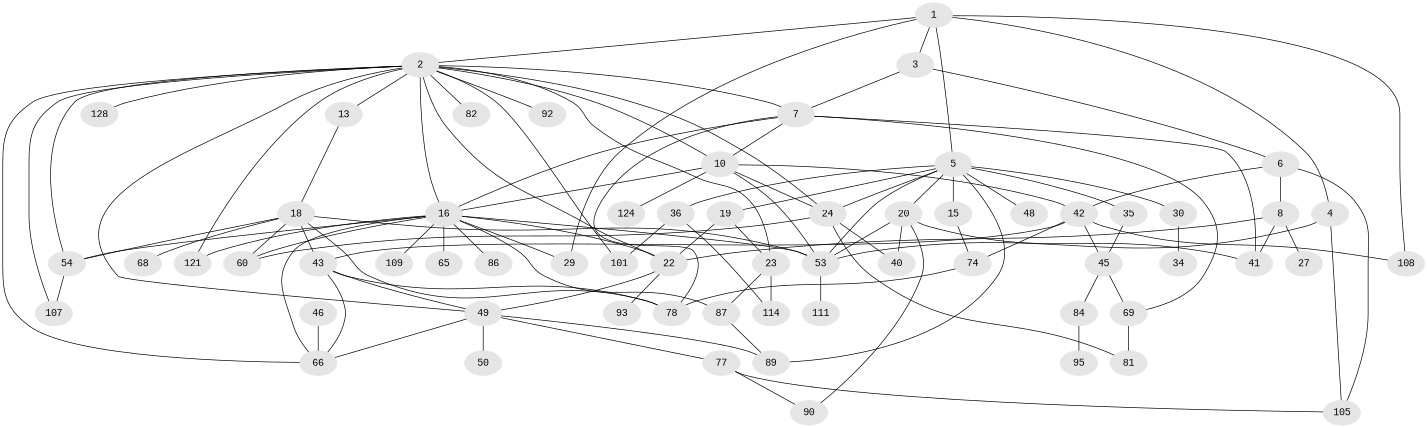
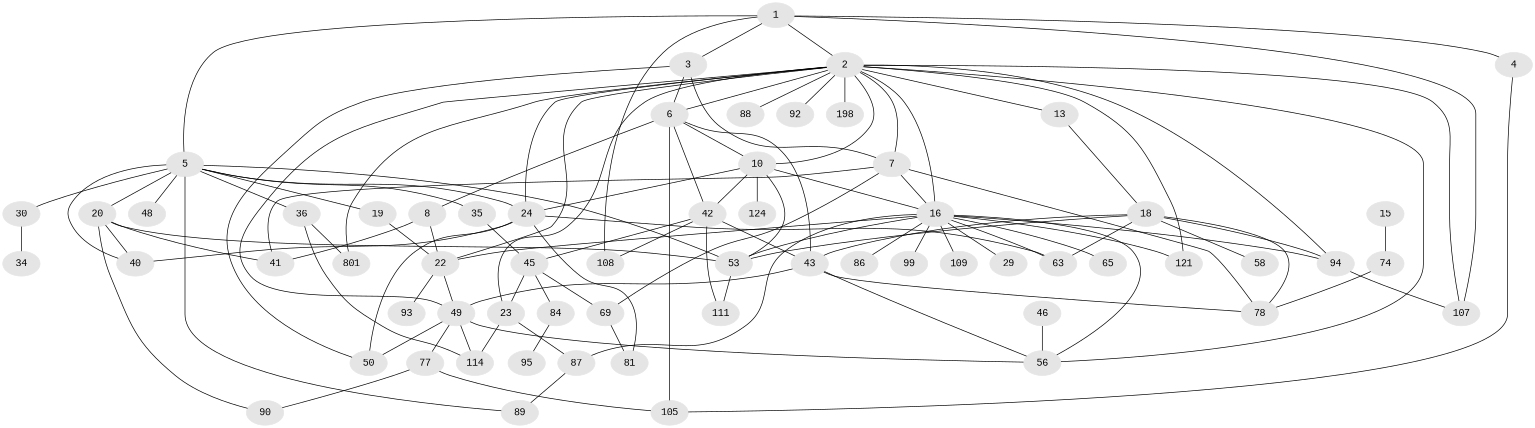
edge "2" -- "6": added
edge "1" -- "29": now "1" -- "107"
node "128": label "128" -> "198"
node "82": label "82" -> "88"
edge "3" -- "50": added
edge "7" -- "10": now "6" -- "10"
edge "6" -- "43": added
edge "5" -- "15": now "5" -- "40"
edge "42" -- "74": now "42" -- "111"
edge "19" -- "23": now "45" -- "23"
edge "4" -- "53": removed
edge "24" -- "50": added
node "54": label "54" -> "94"
node "68": label "68" -> "58"
node "60": label "60" -> "63"
node "101": label "101" -> "801"
node "99": added
node "27": removed
edge "49" -- "89": now "49" -- "114"
node "66": label "66" -> "56"
